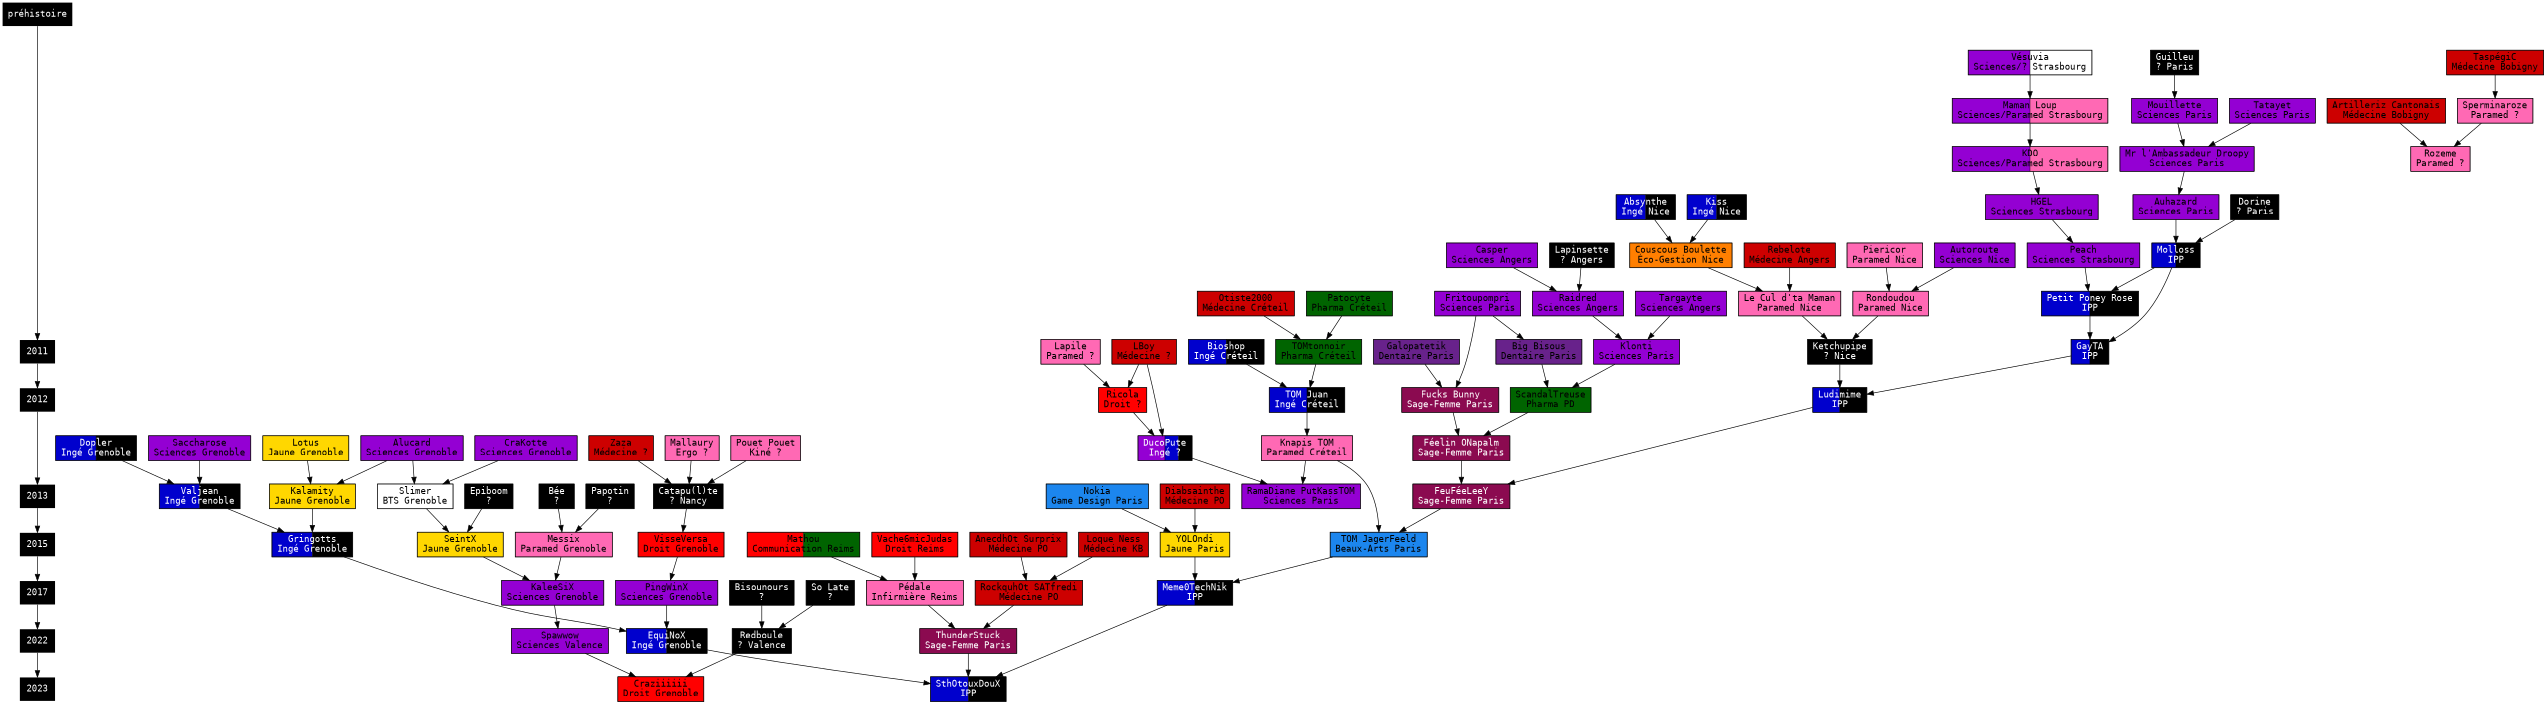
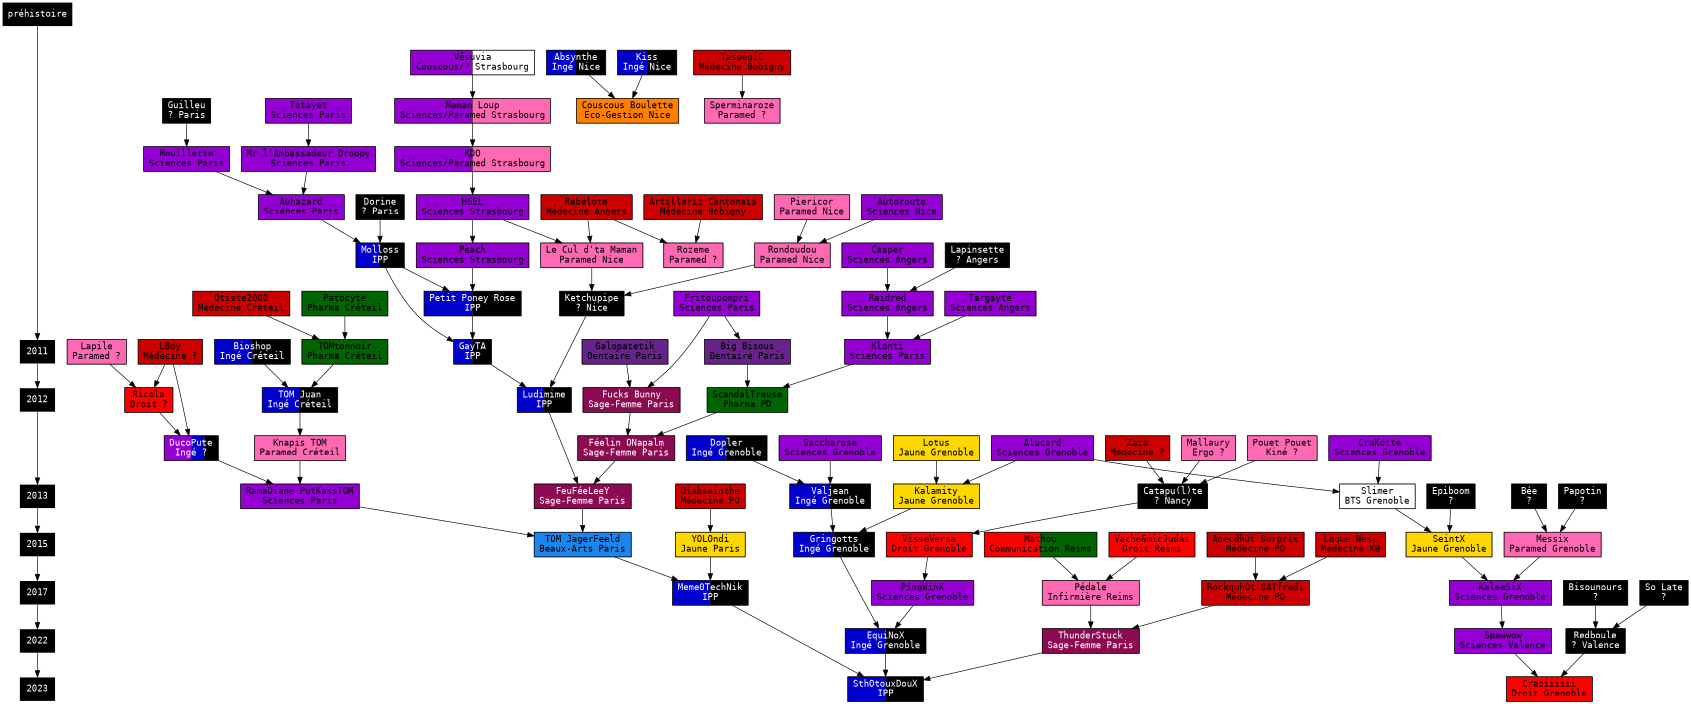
node "Vésuvia Sciences/? Strasbourg": label "Vésuvia Sciences/? Strasbourg" -> "Vésuvia Couscous/? Strasbourg"
edge "Mouillette Sciences Paris" -> "Mr l'Ambassadeur Droopy Sciences Paris": now "Mouillette Sciences Paris" -> "Auhazard Sciences Paris"
edge "Sperminaroze Paramed ?" -> "Rozeme Paramed ?": now "Rebelote Médecine Angers" -> "Rozeme Paramed ?"
edge "Couscous Boulette Éco-Gestion Nice" -> "Le Cul d'ta Maman Paramed Nice": now "HGEL Sciences Strasbourg" -> "Le Cul d'ta Maman Paramed Nice"
edge "Knapis TOM Paramed Créteil" -> "TOM JagerFeeld Beaux-Arts Paris": now "RamaDiane PutKassTOM Sciences Paris" -> "TOM JagerFeeld Beaux-Arts Paris"
node "Nokia Game Design Paris": removed
